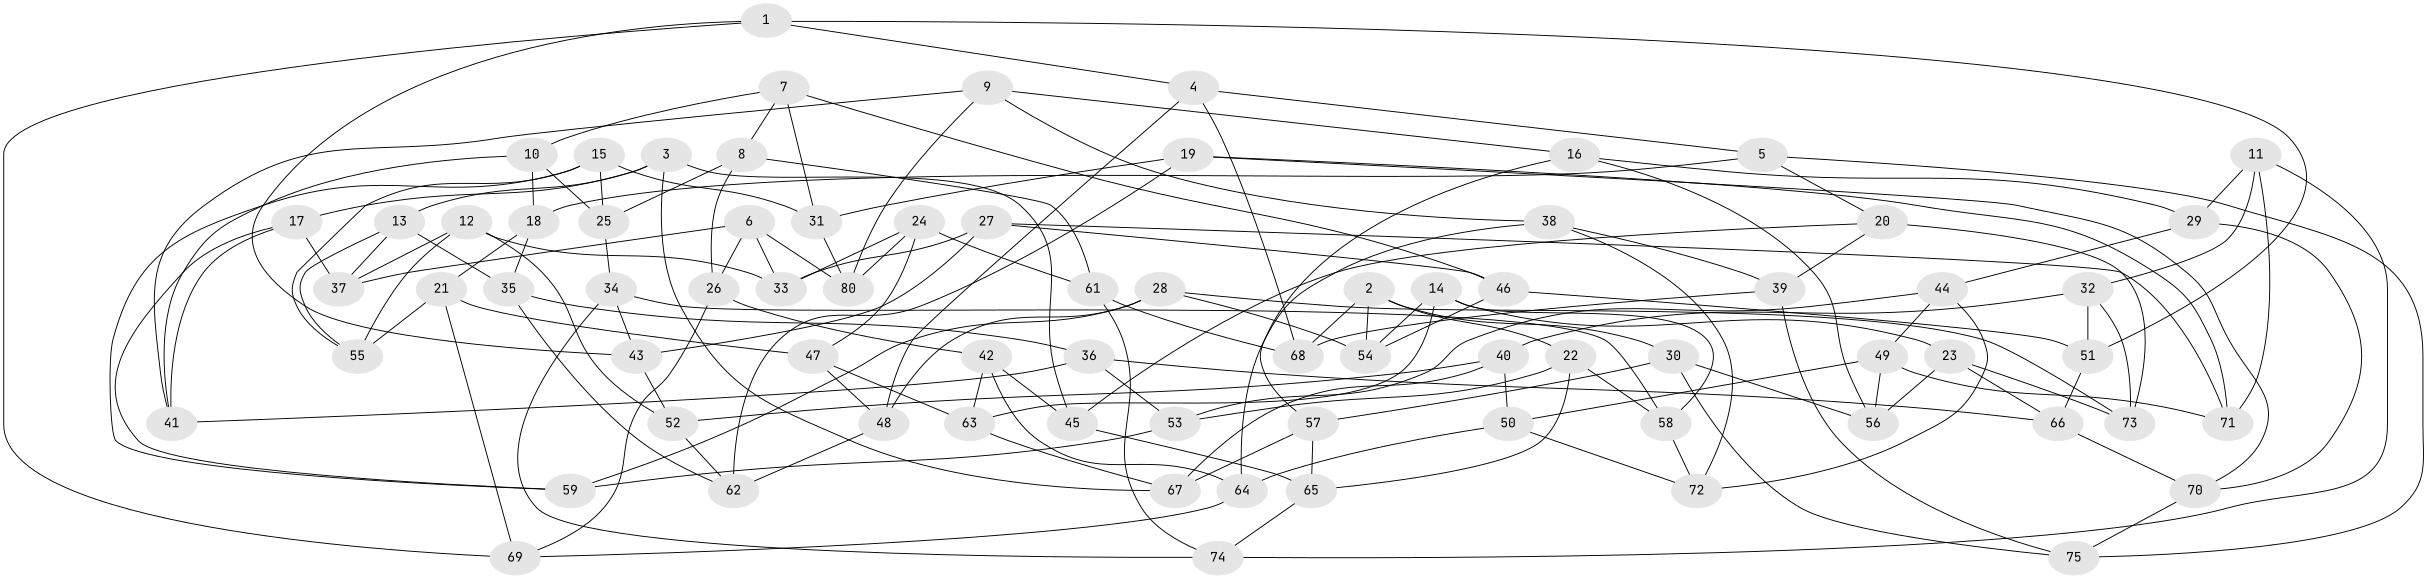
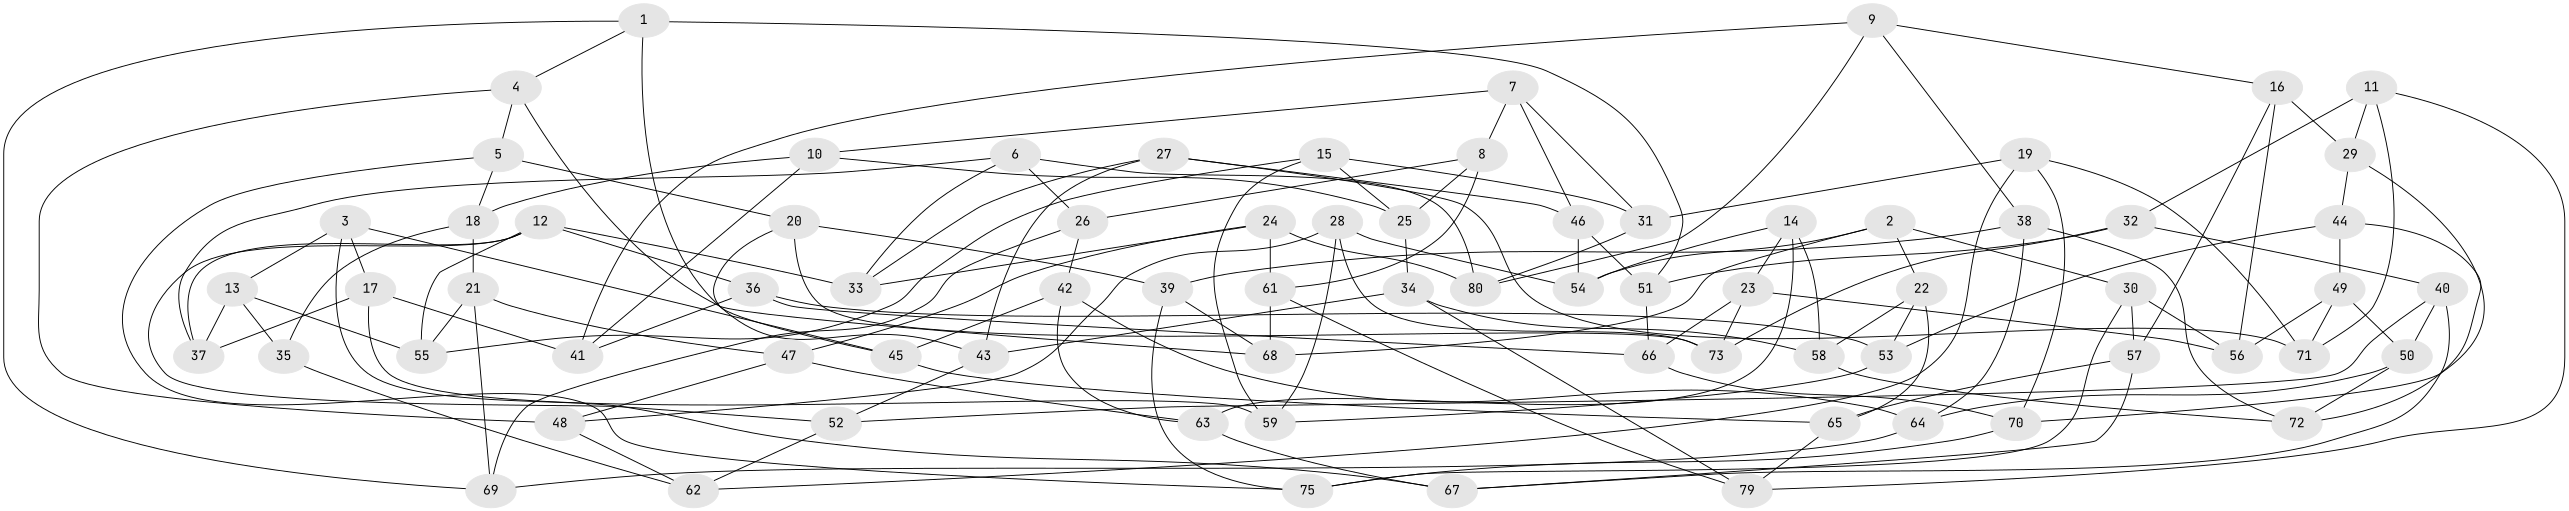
edge "35" -- "36": now "12" -- "36"
node "74": label "74" -> "79"
